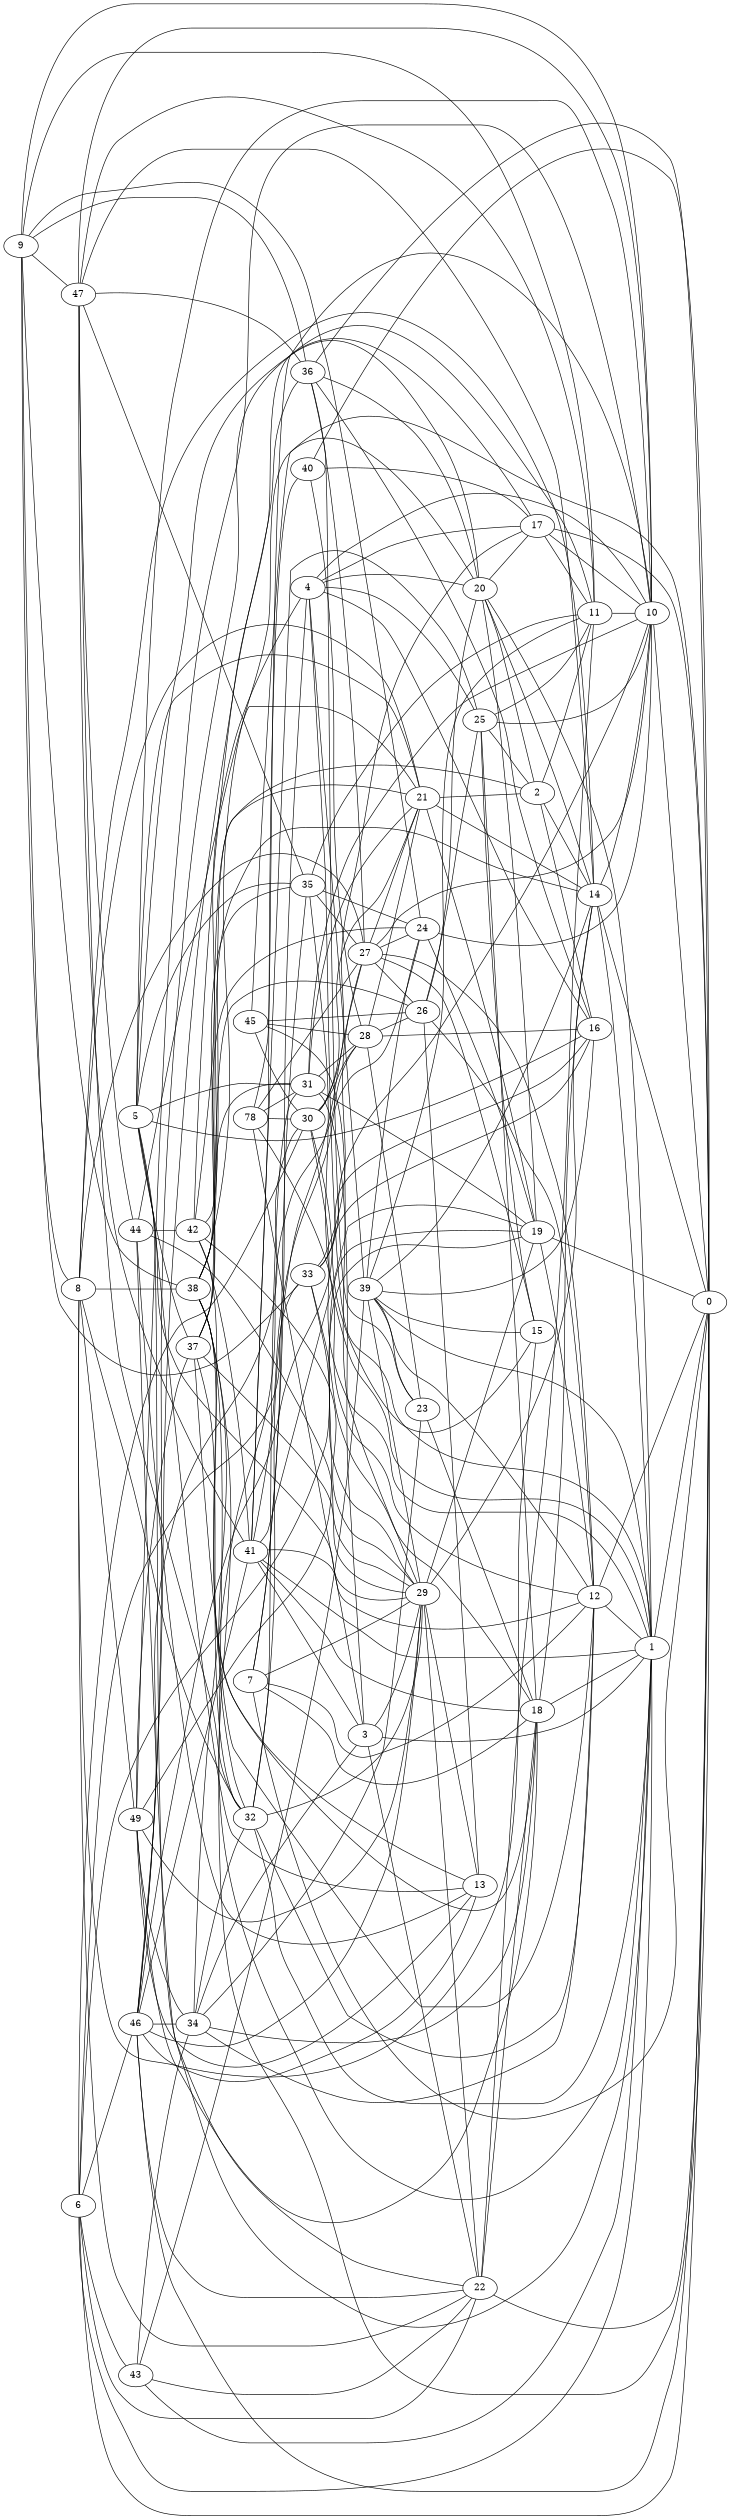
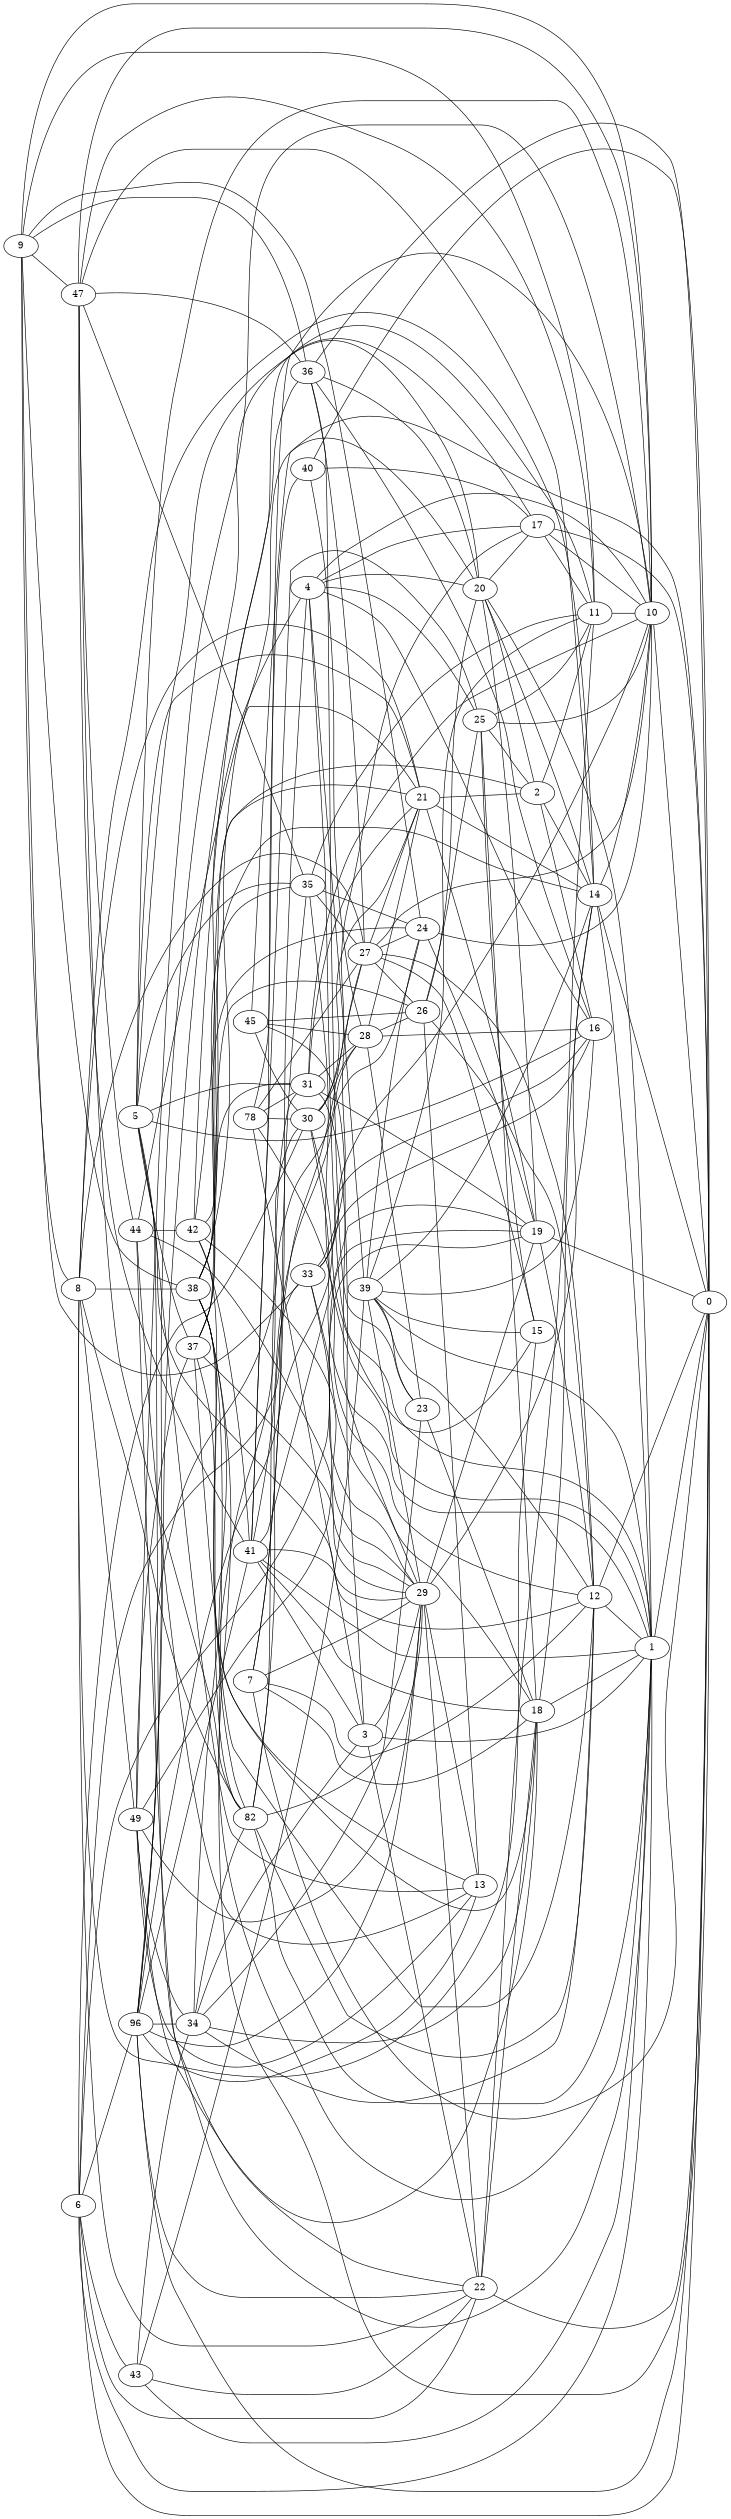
node "32": label "32" -> "82"
node "46": label "46" -> "96"
